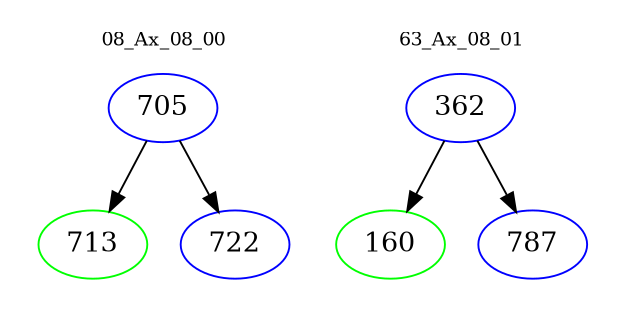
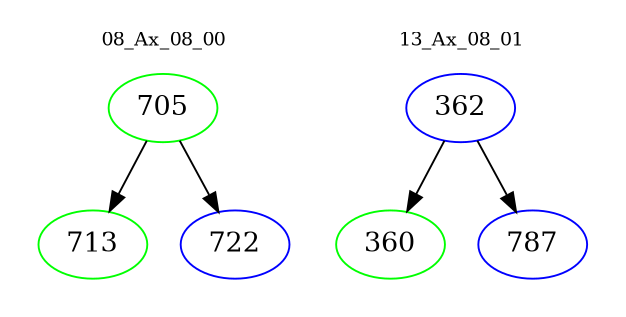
cluster "63_Ax_08_01": label "63_Ax_08_01" -> "13_Ax_08_01"
node "705": color blue -> green
node "160": label "160" -> "360"
